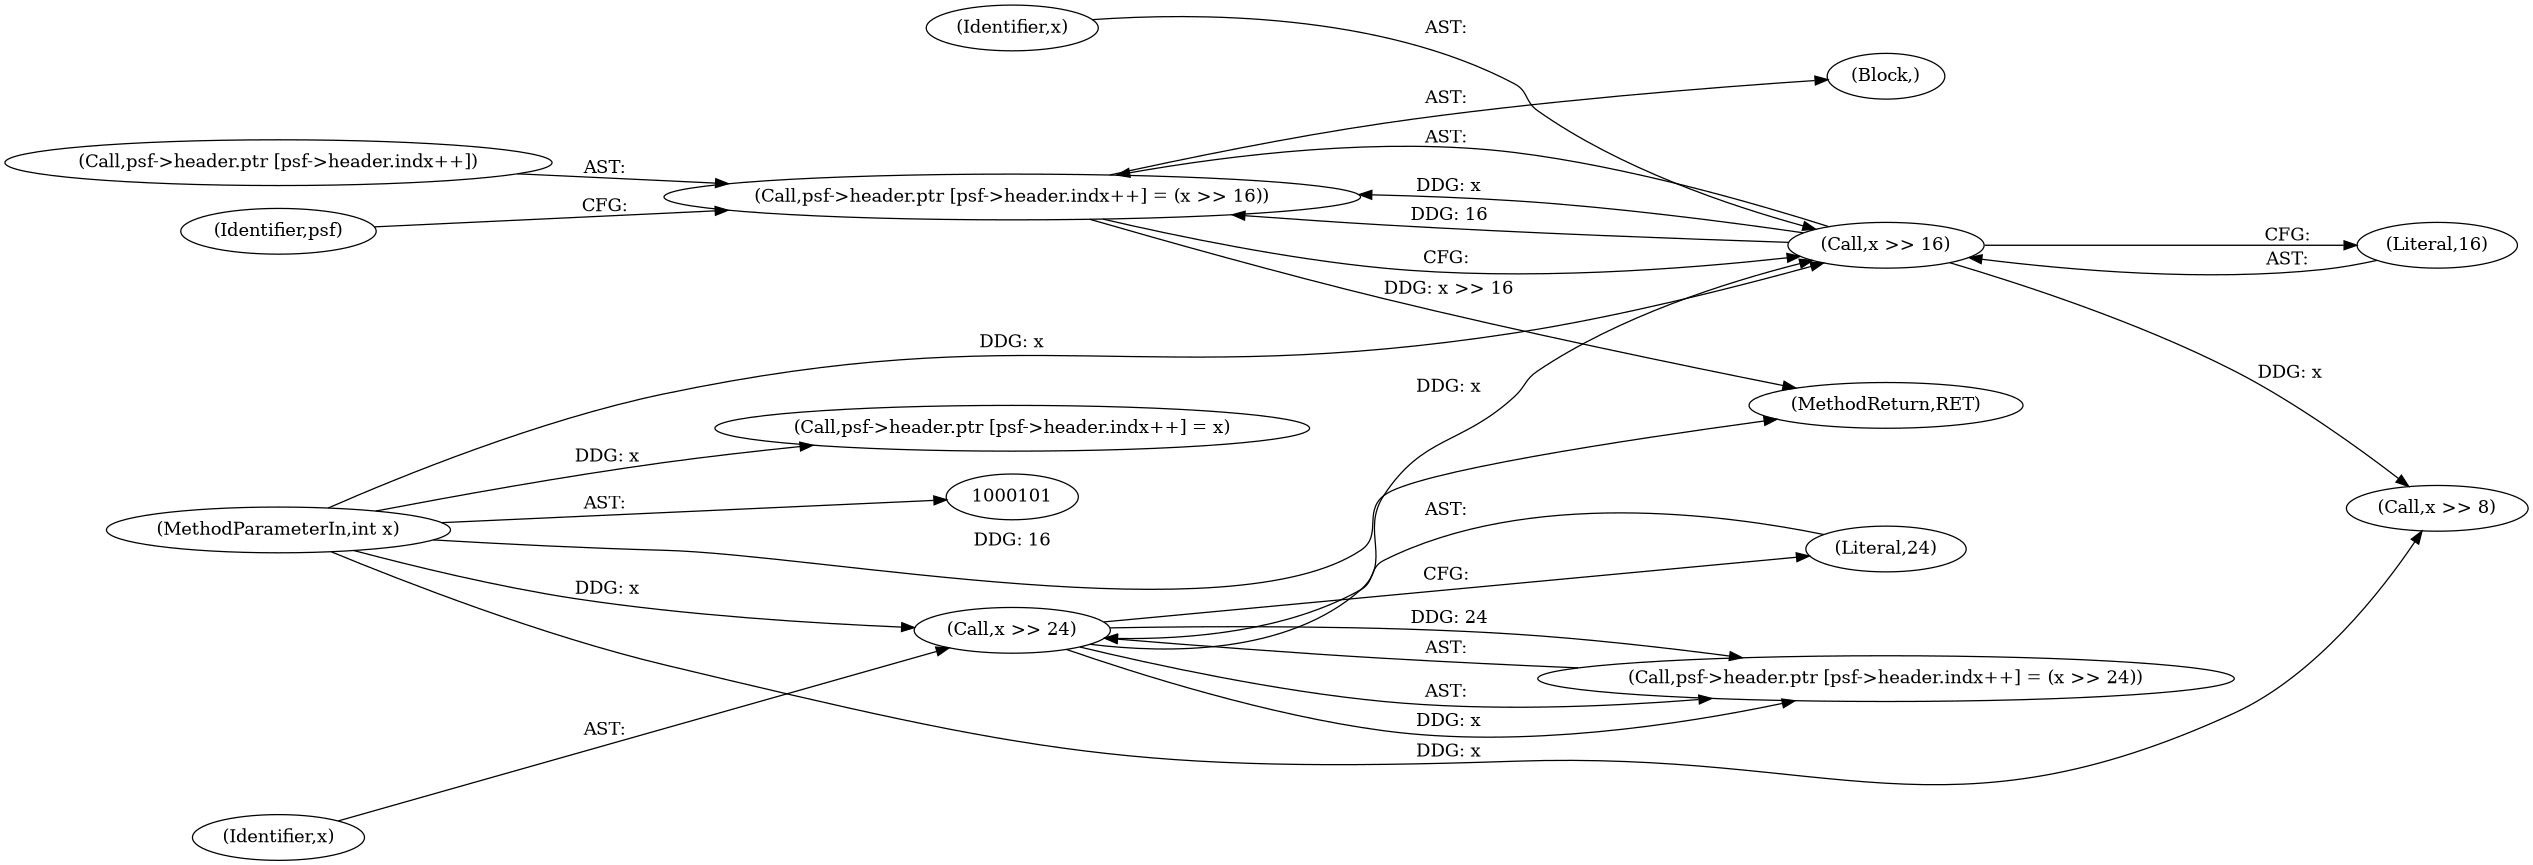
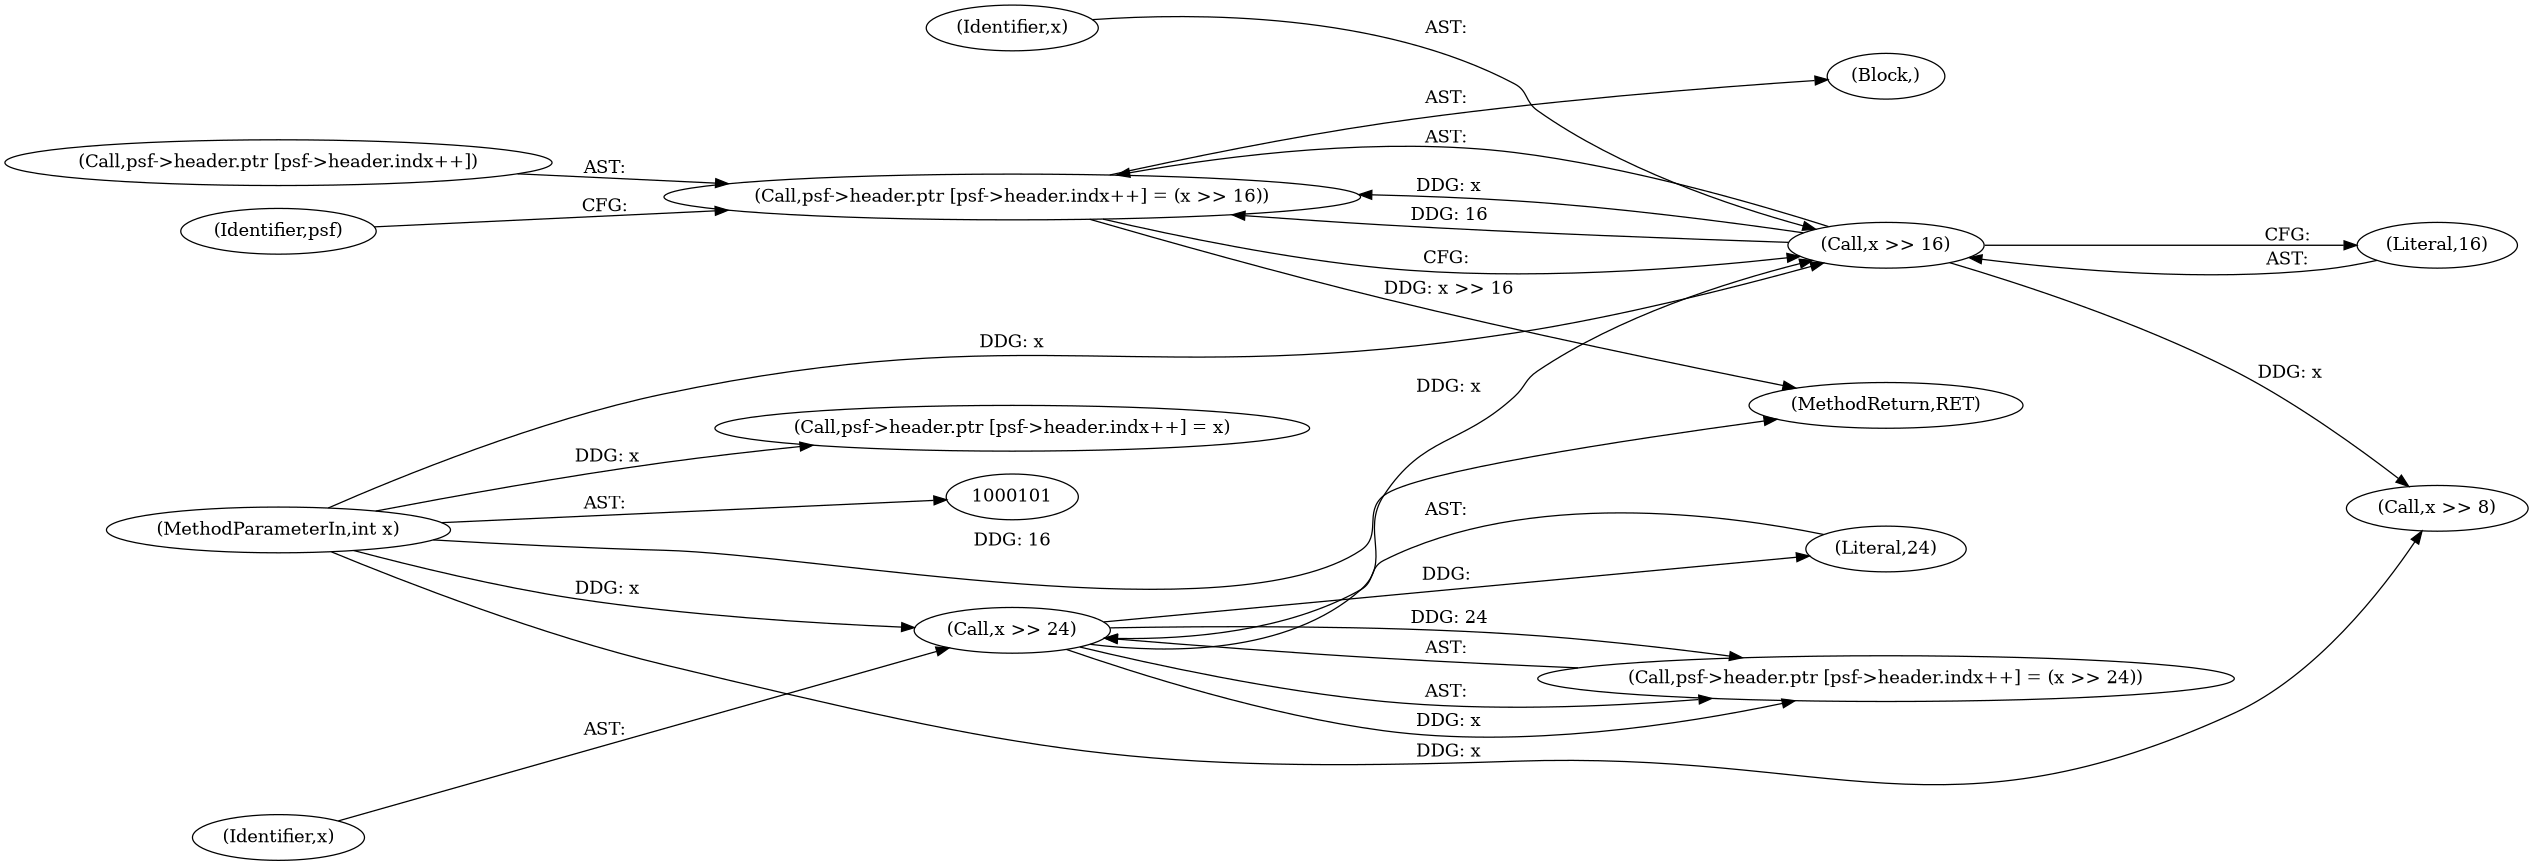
edge "(Call,x >> 24)" -> "(Literal,24)": label "CFG: " -> "DDG: "
